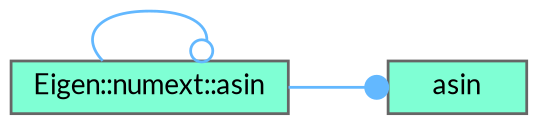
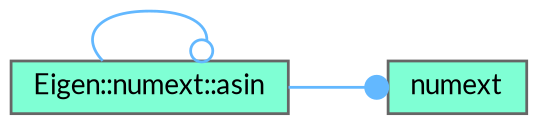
node "asin": label "asin" -> "numext"
